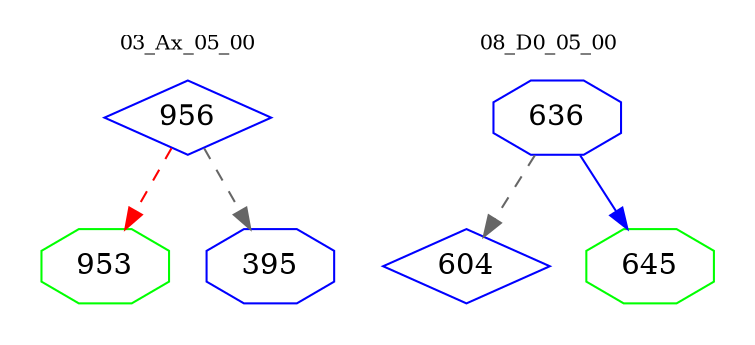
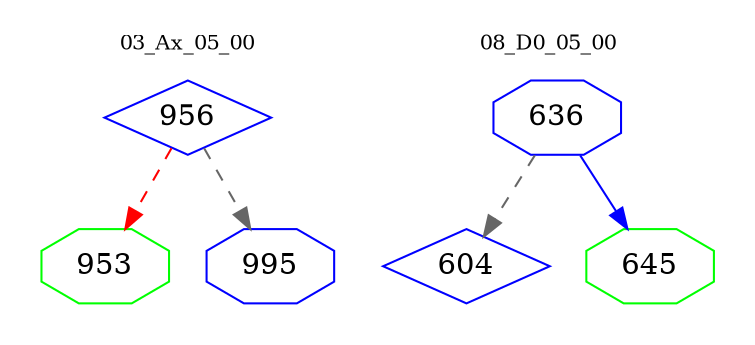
node "395": label "395" -> "995"
